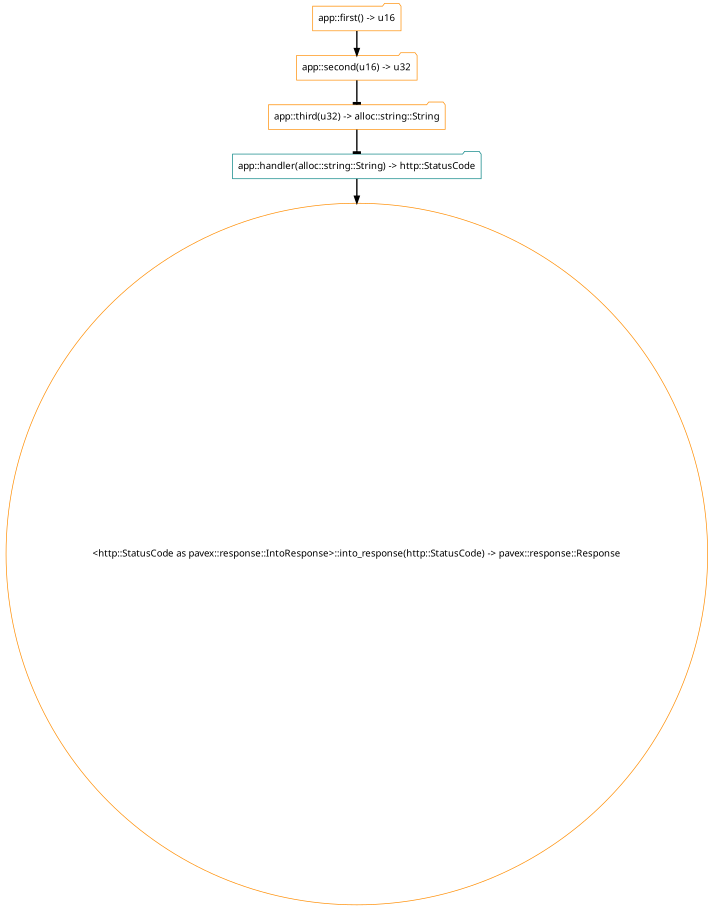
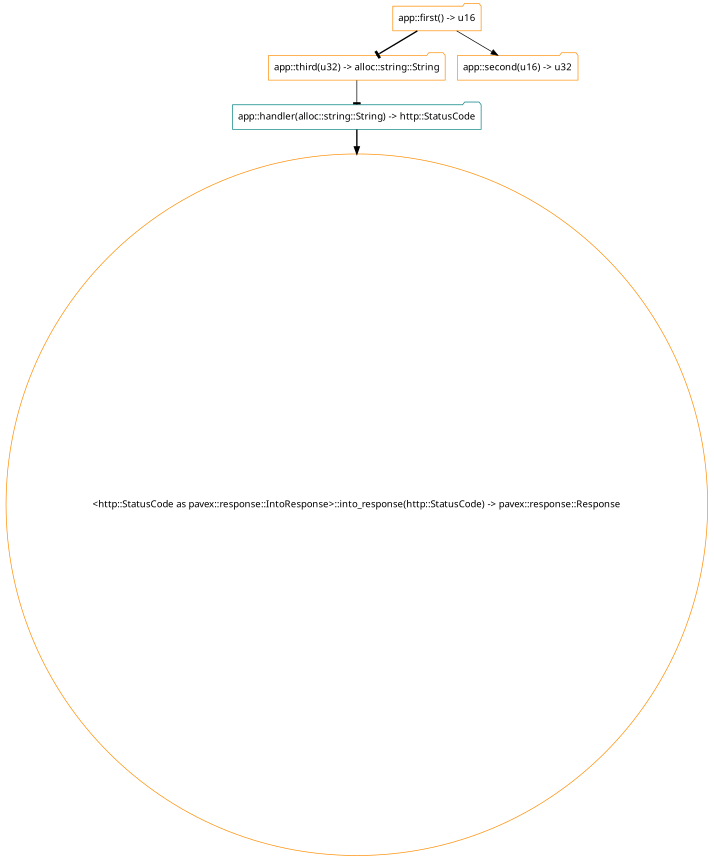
edge "app::first() -> u16" -> "app::second(u16) -> u32": style bold -> solid
edge "app::second(u16) -> u32" -> "app::third(u32) -> alloc::string::String": now "app::first() -> u16" -> "app::third(u32) -> alloc::string::String"
edge "app::third(u32) -> alloc::string::String" -> "app::handler(alloc::string::String) -> http::StatusCode": style bold -> solid
